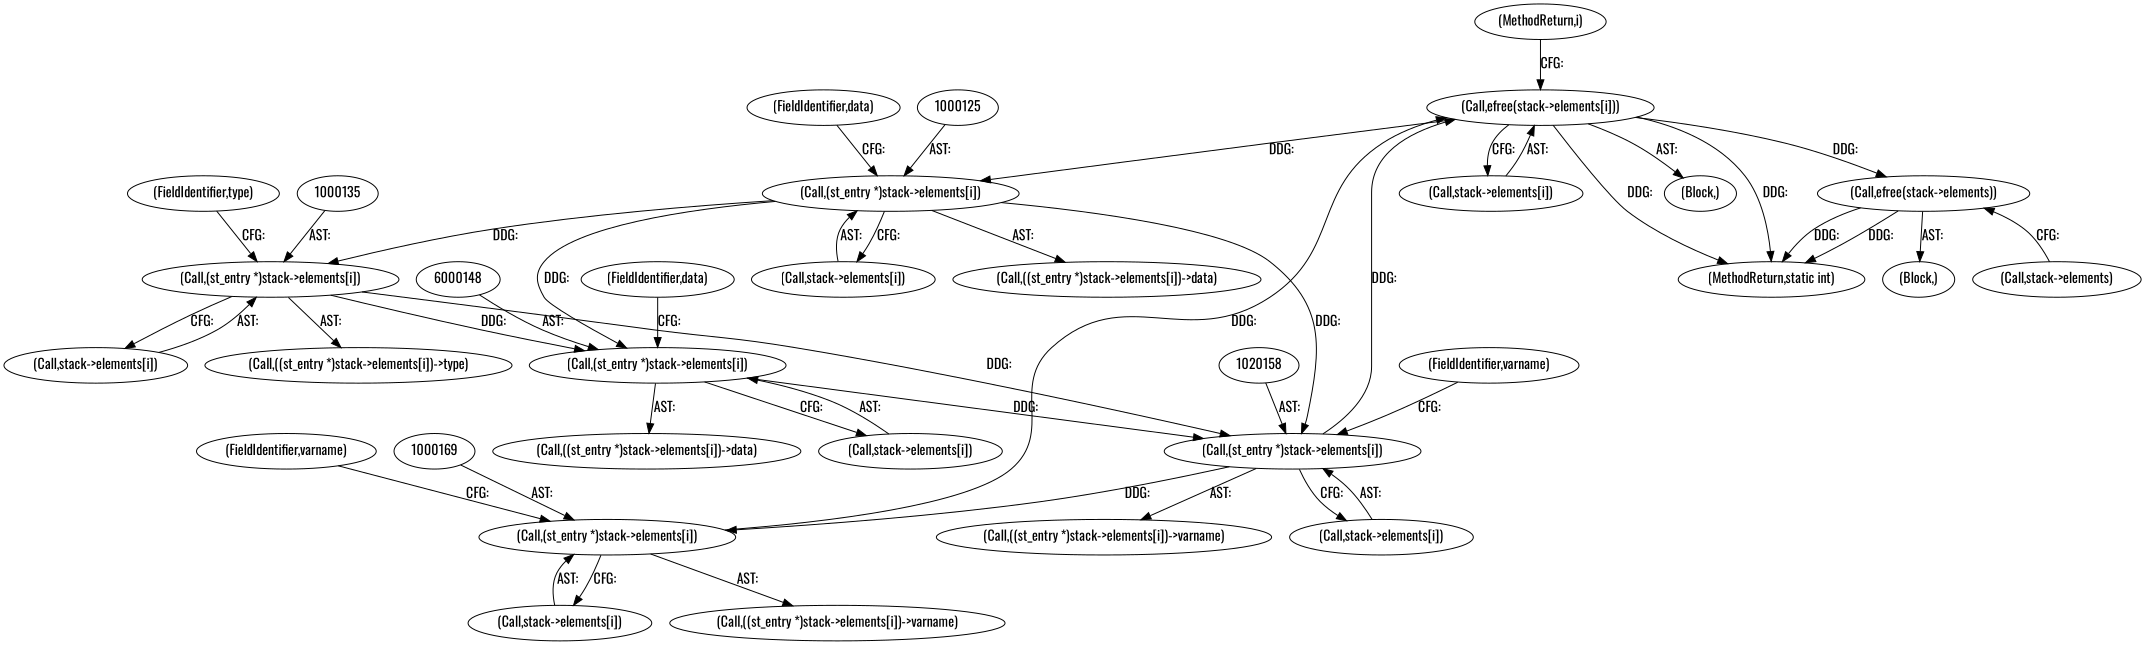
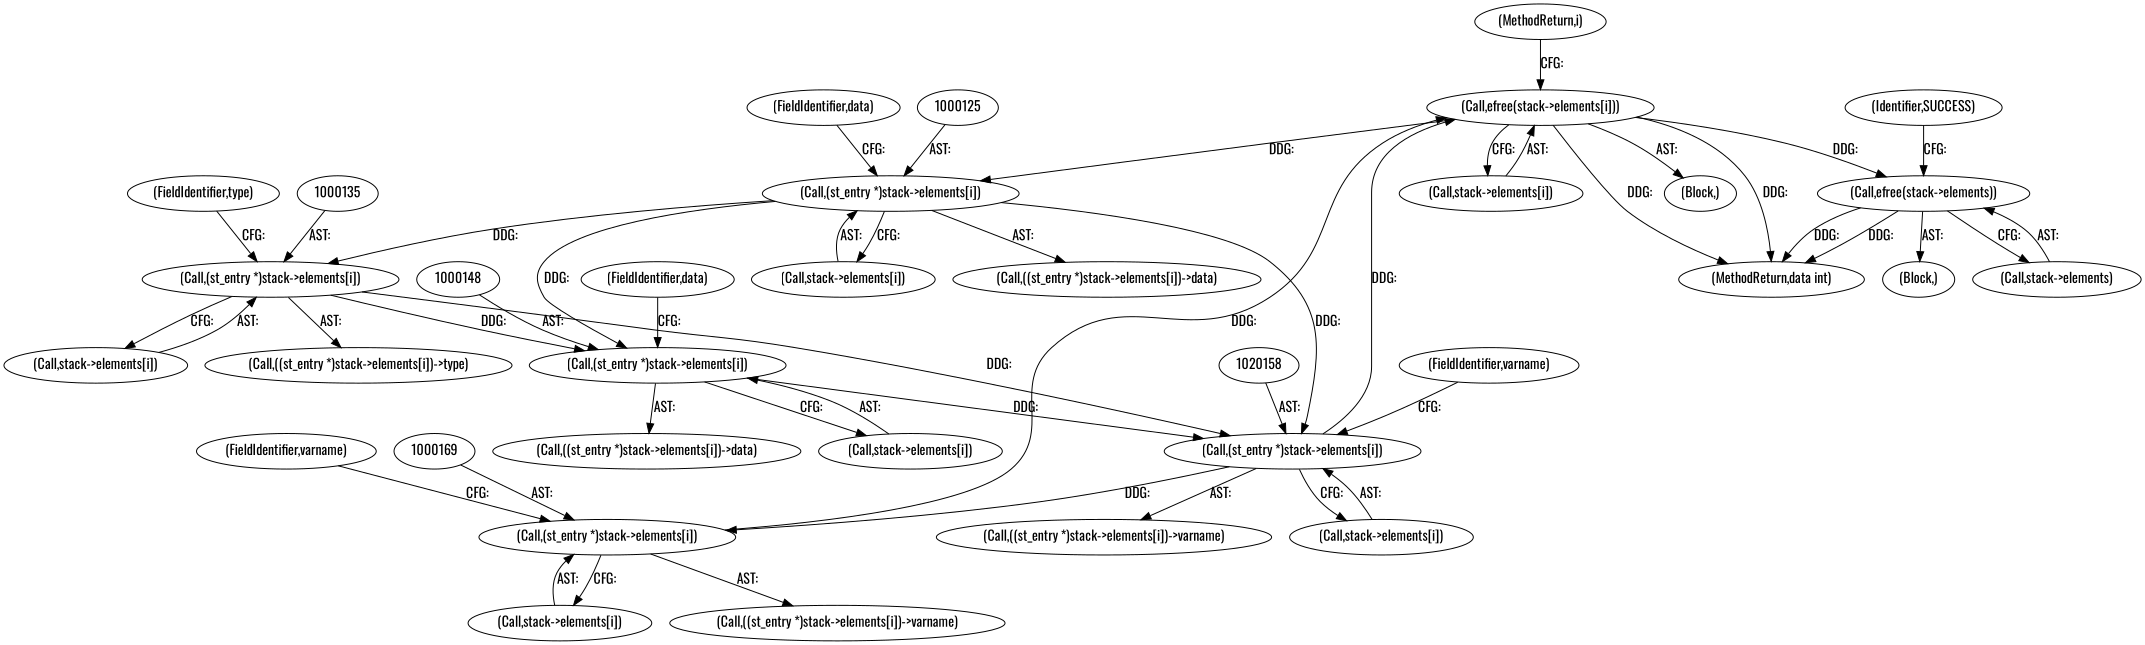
node "(Identifier,SUCCESS)": added
edge "(Call,efree(stack->elements))" -> "(Call,stack->elements)": added, label "CFG:"
edge "(Call,stack->elements)" -> "(Call,efree(stack->elements))": label "CFG: " -> "AST: "
node "6000148": label "6000148" -> "1000148"
node "(MethodReturn,static int)": label "(MethodReturn,static int)" -> "(MethodReturn,data int)"
